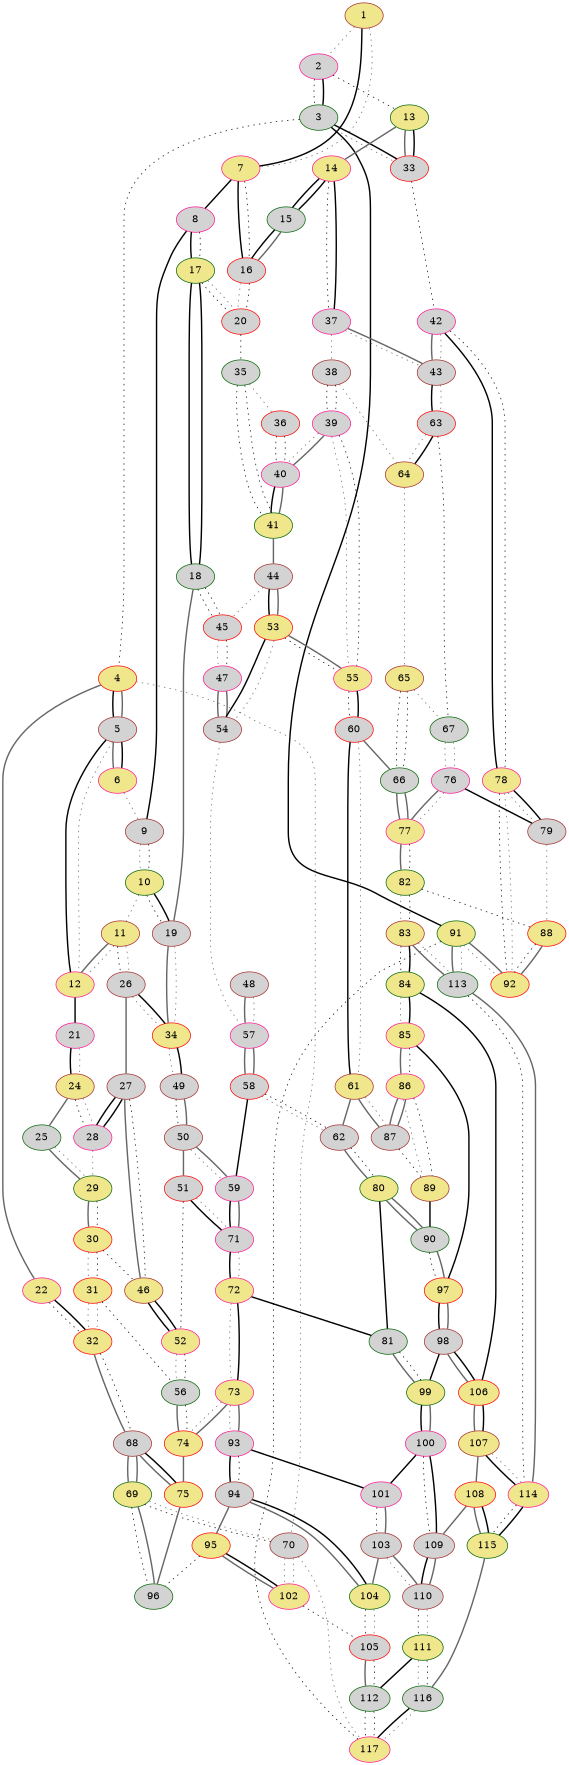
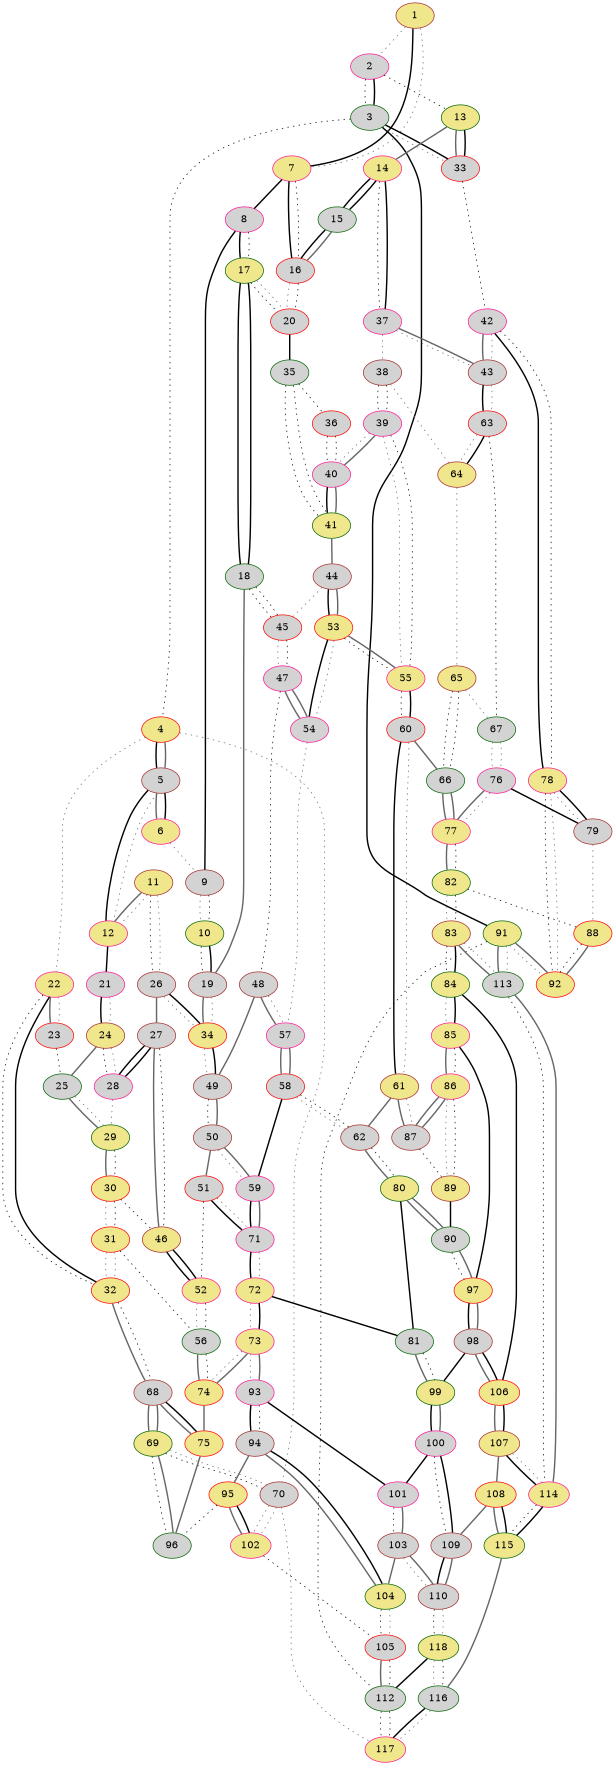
edge "20" -- "35": style dotted -> bold
edge "35" -- "36": color gray40 -> black
node "54": color brown -> deeppink
edge "47" -- "48": added
edge "10" -- "11": removed
edge "4" -- "22": style bold -> dotted
node "23": added
edge "48" -- "49": added
edge "91" -- "117": now "91" -- "112"
node "111": label "111" -> "118"
